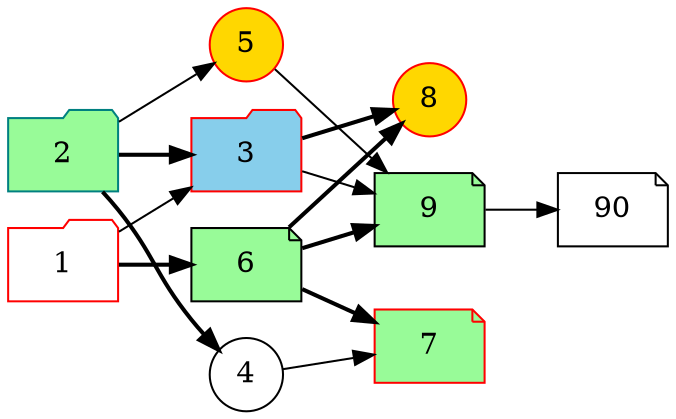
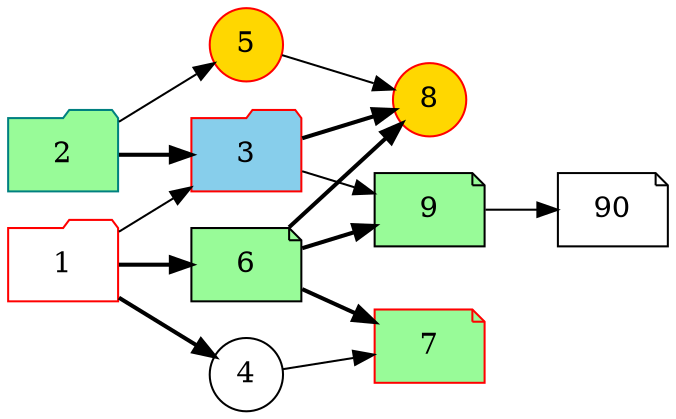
edge "5" -> "9": now "5" -> "8"
edge "2" -> "4": now "1" -> "4"
